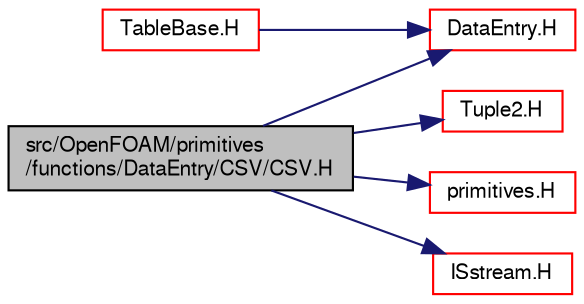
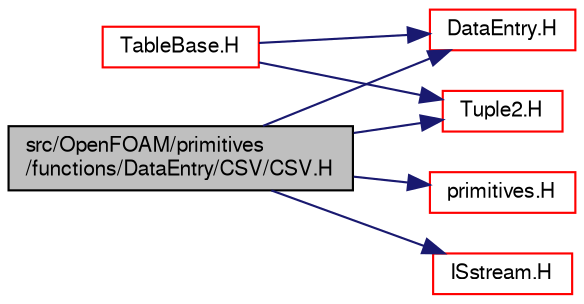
edge "TableBase.H" -> "Tuple2.H": added
